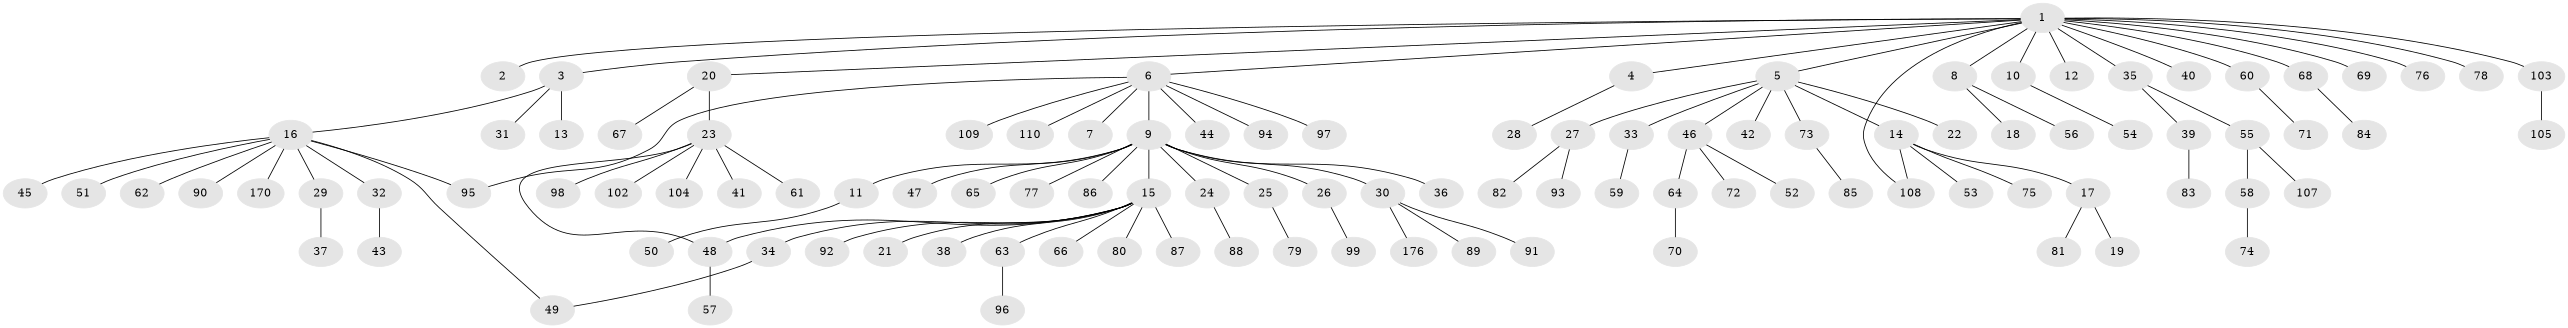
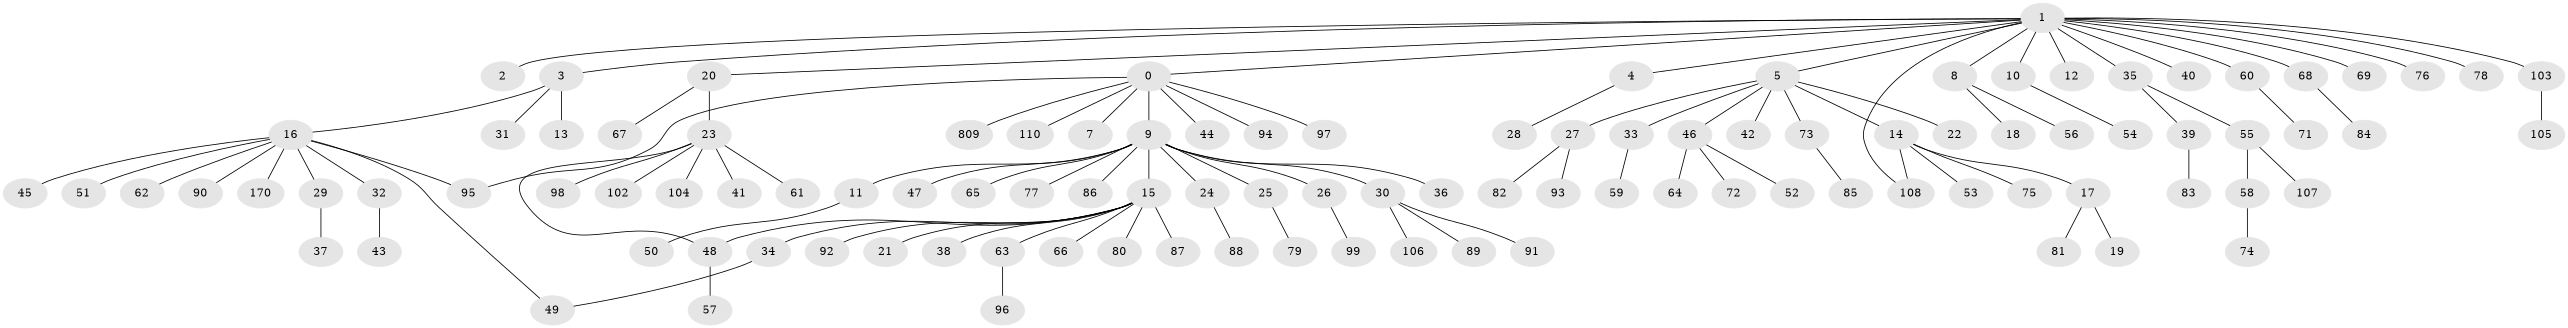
node "6": label "6" -> "0"
node "109": label "109" -> "809"
node "176": label "176" -> "106"
node "70": removed
